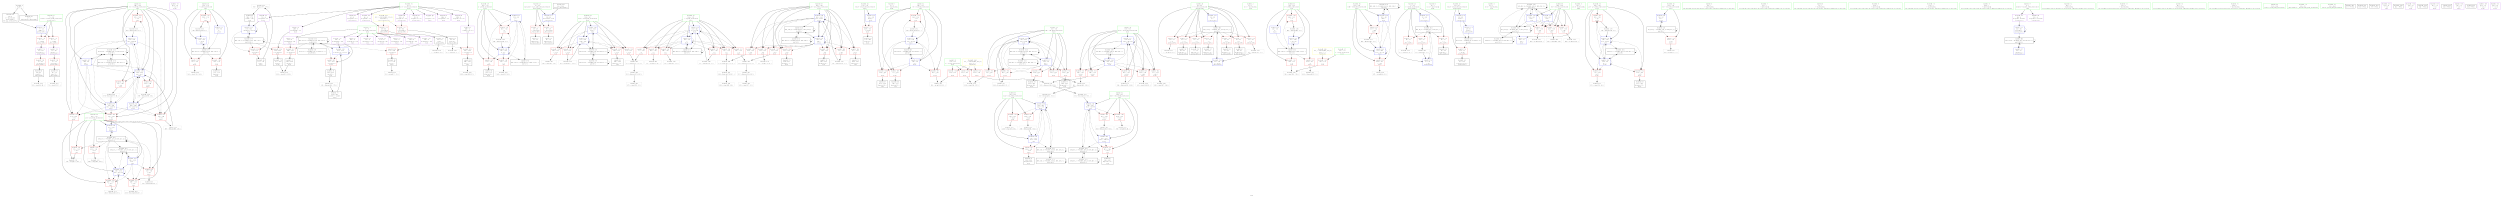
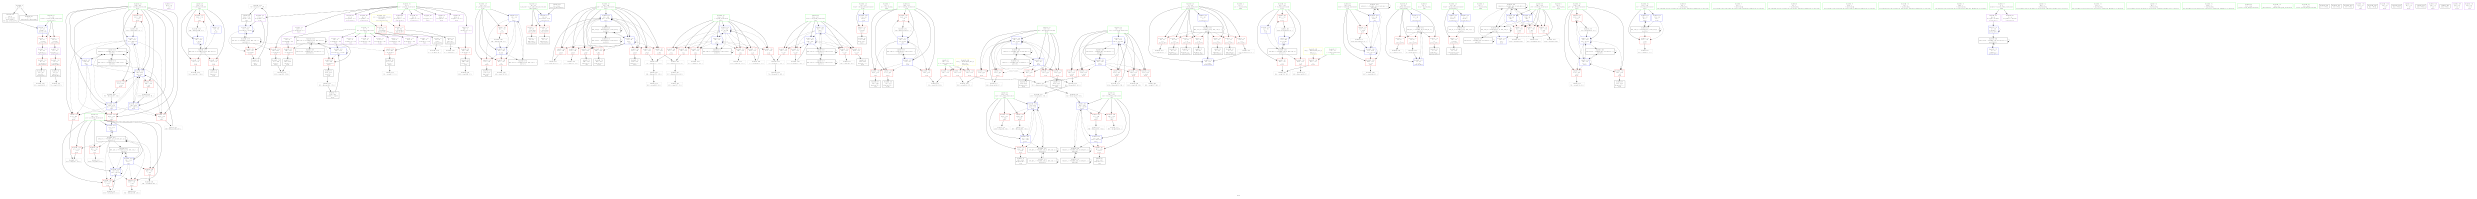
node "NodeID: 233": added
edge "NodeID: 216" -> "NodeID: 219": now "NodeID: 20" -> "NodeID: 219"
node "NodeID: 333": removed
